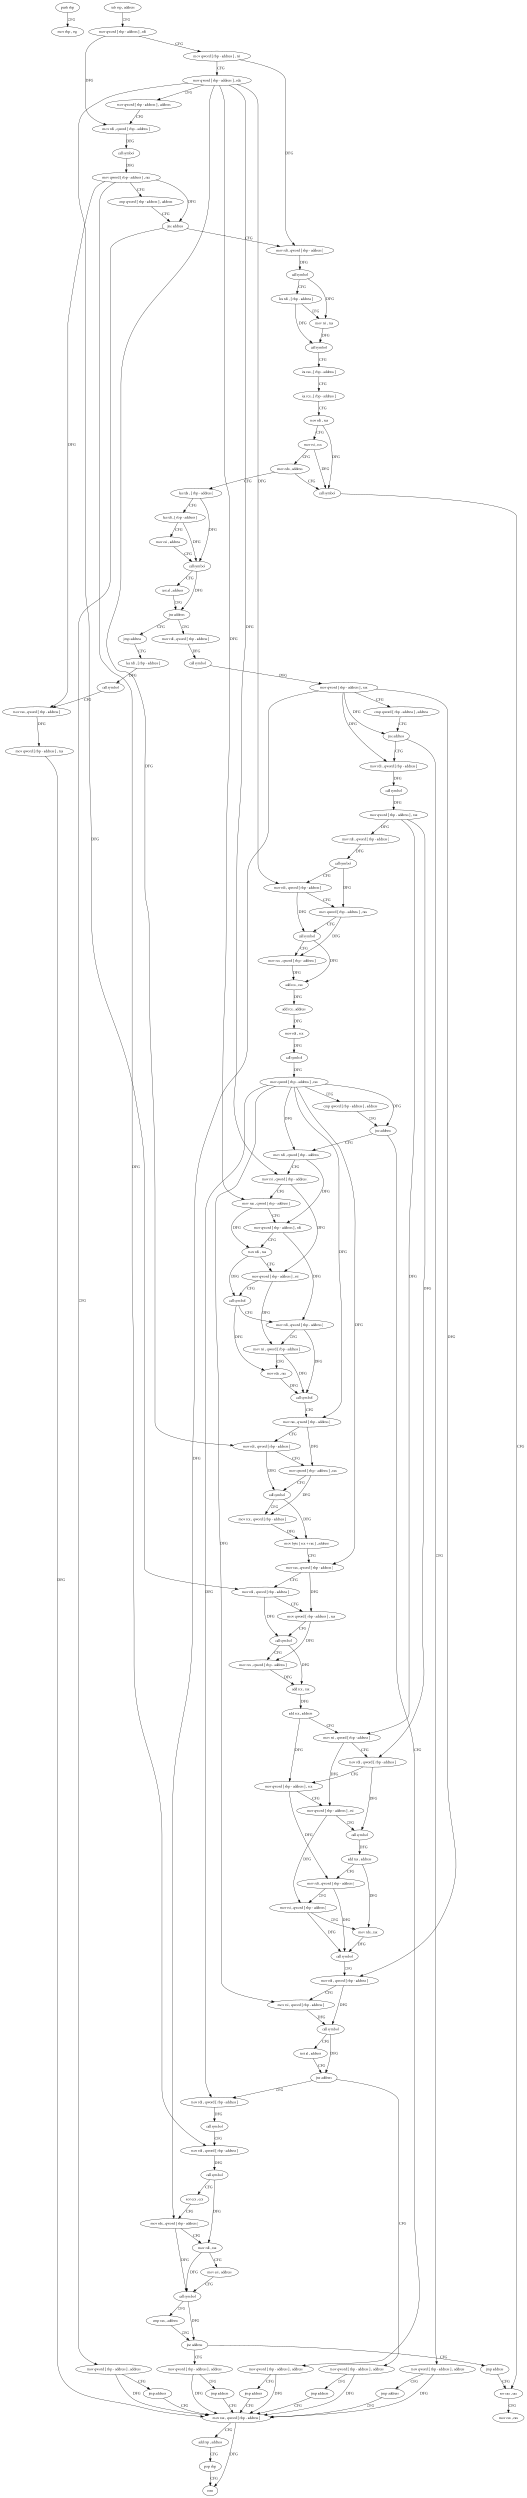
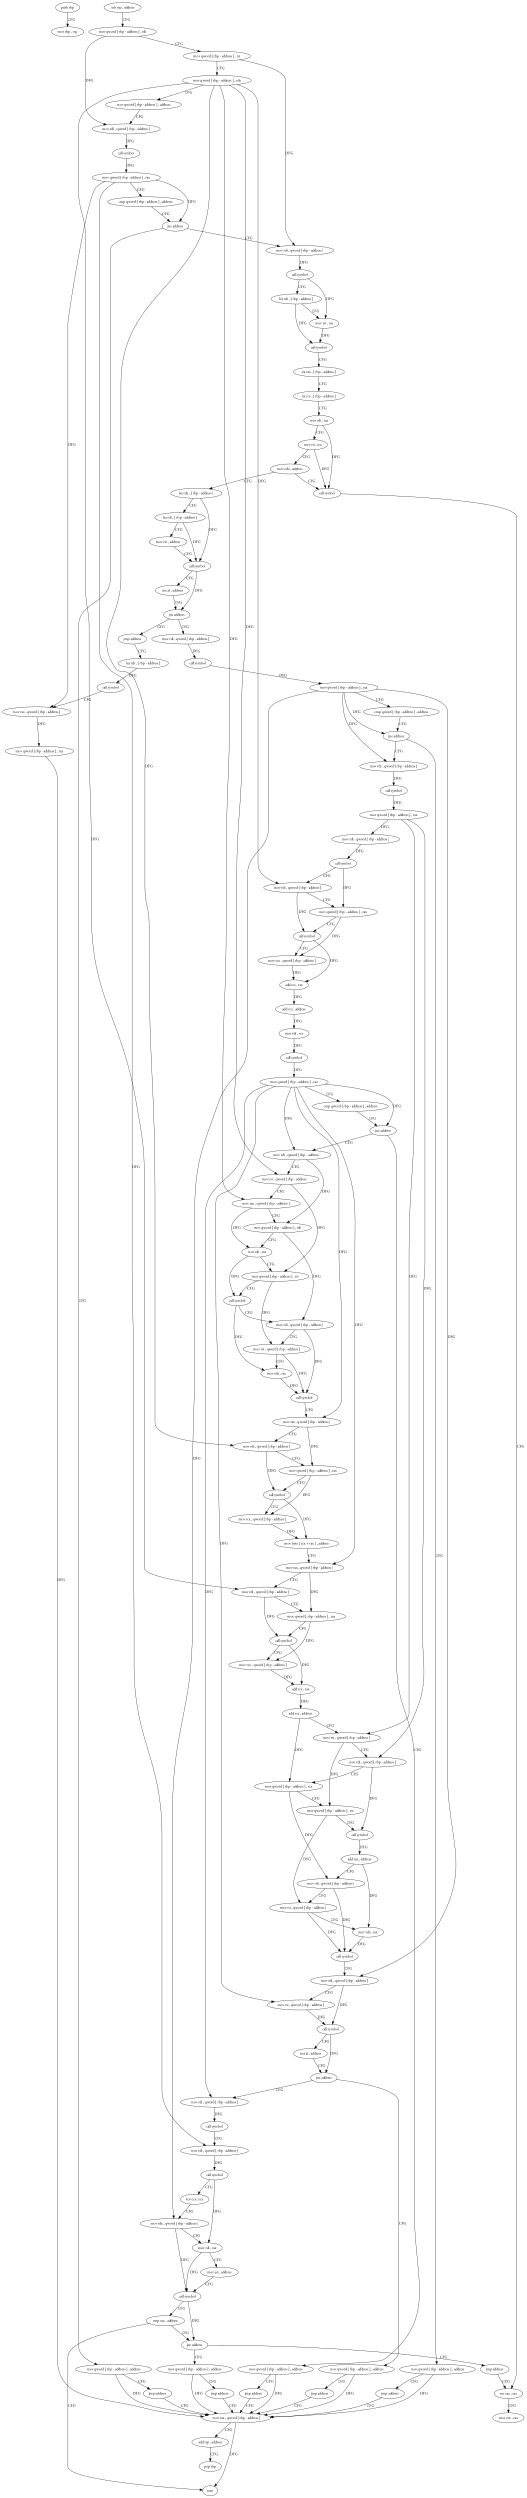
edge "pop rbp" -> "retn": now "cmp rax , address" -> "retn"
